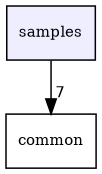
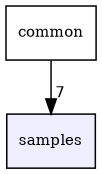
edge "samples" -> "common": reversed
